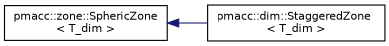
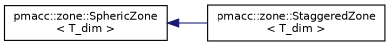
node "pmacc::dim::StaggeredZone < T_dim >": label "pmacc::dim::StaggeredZone < T_dim >" -> "pmacc::zone::StaggeredZone < T_dim >"
